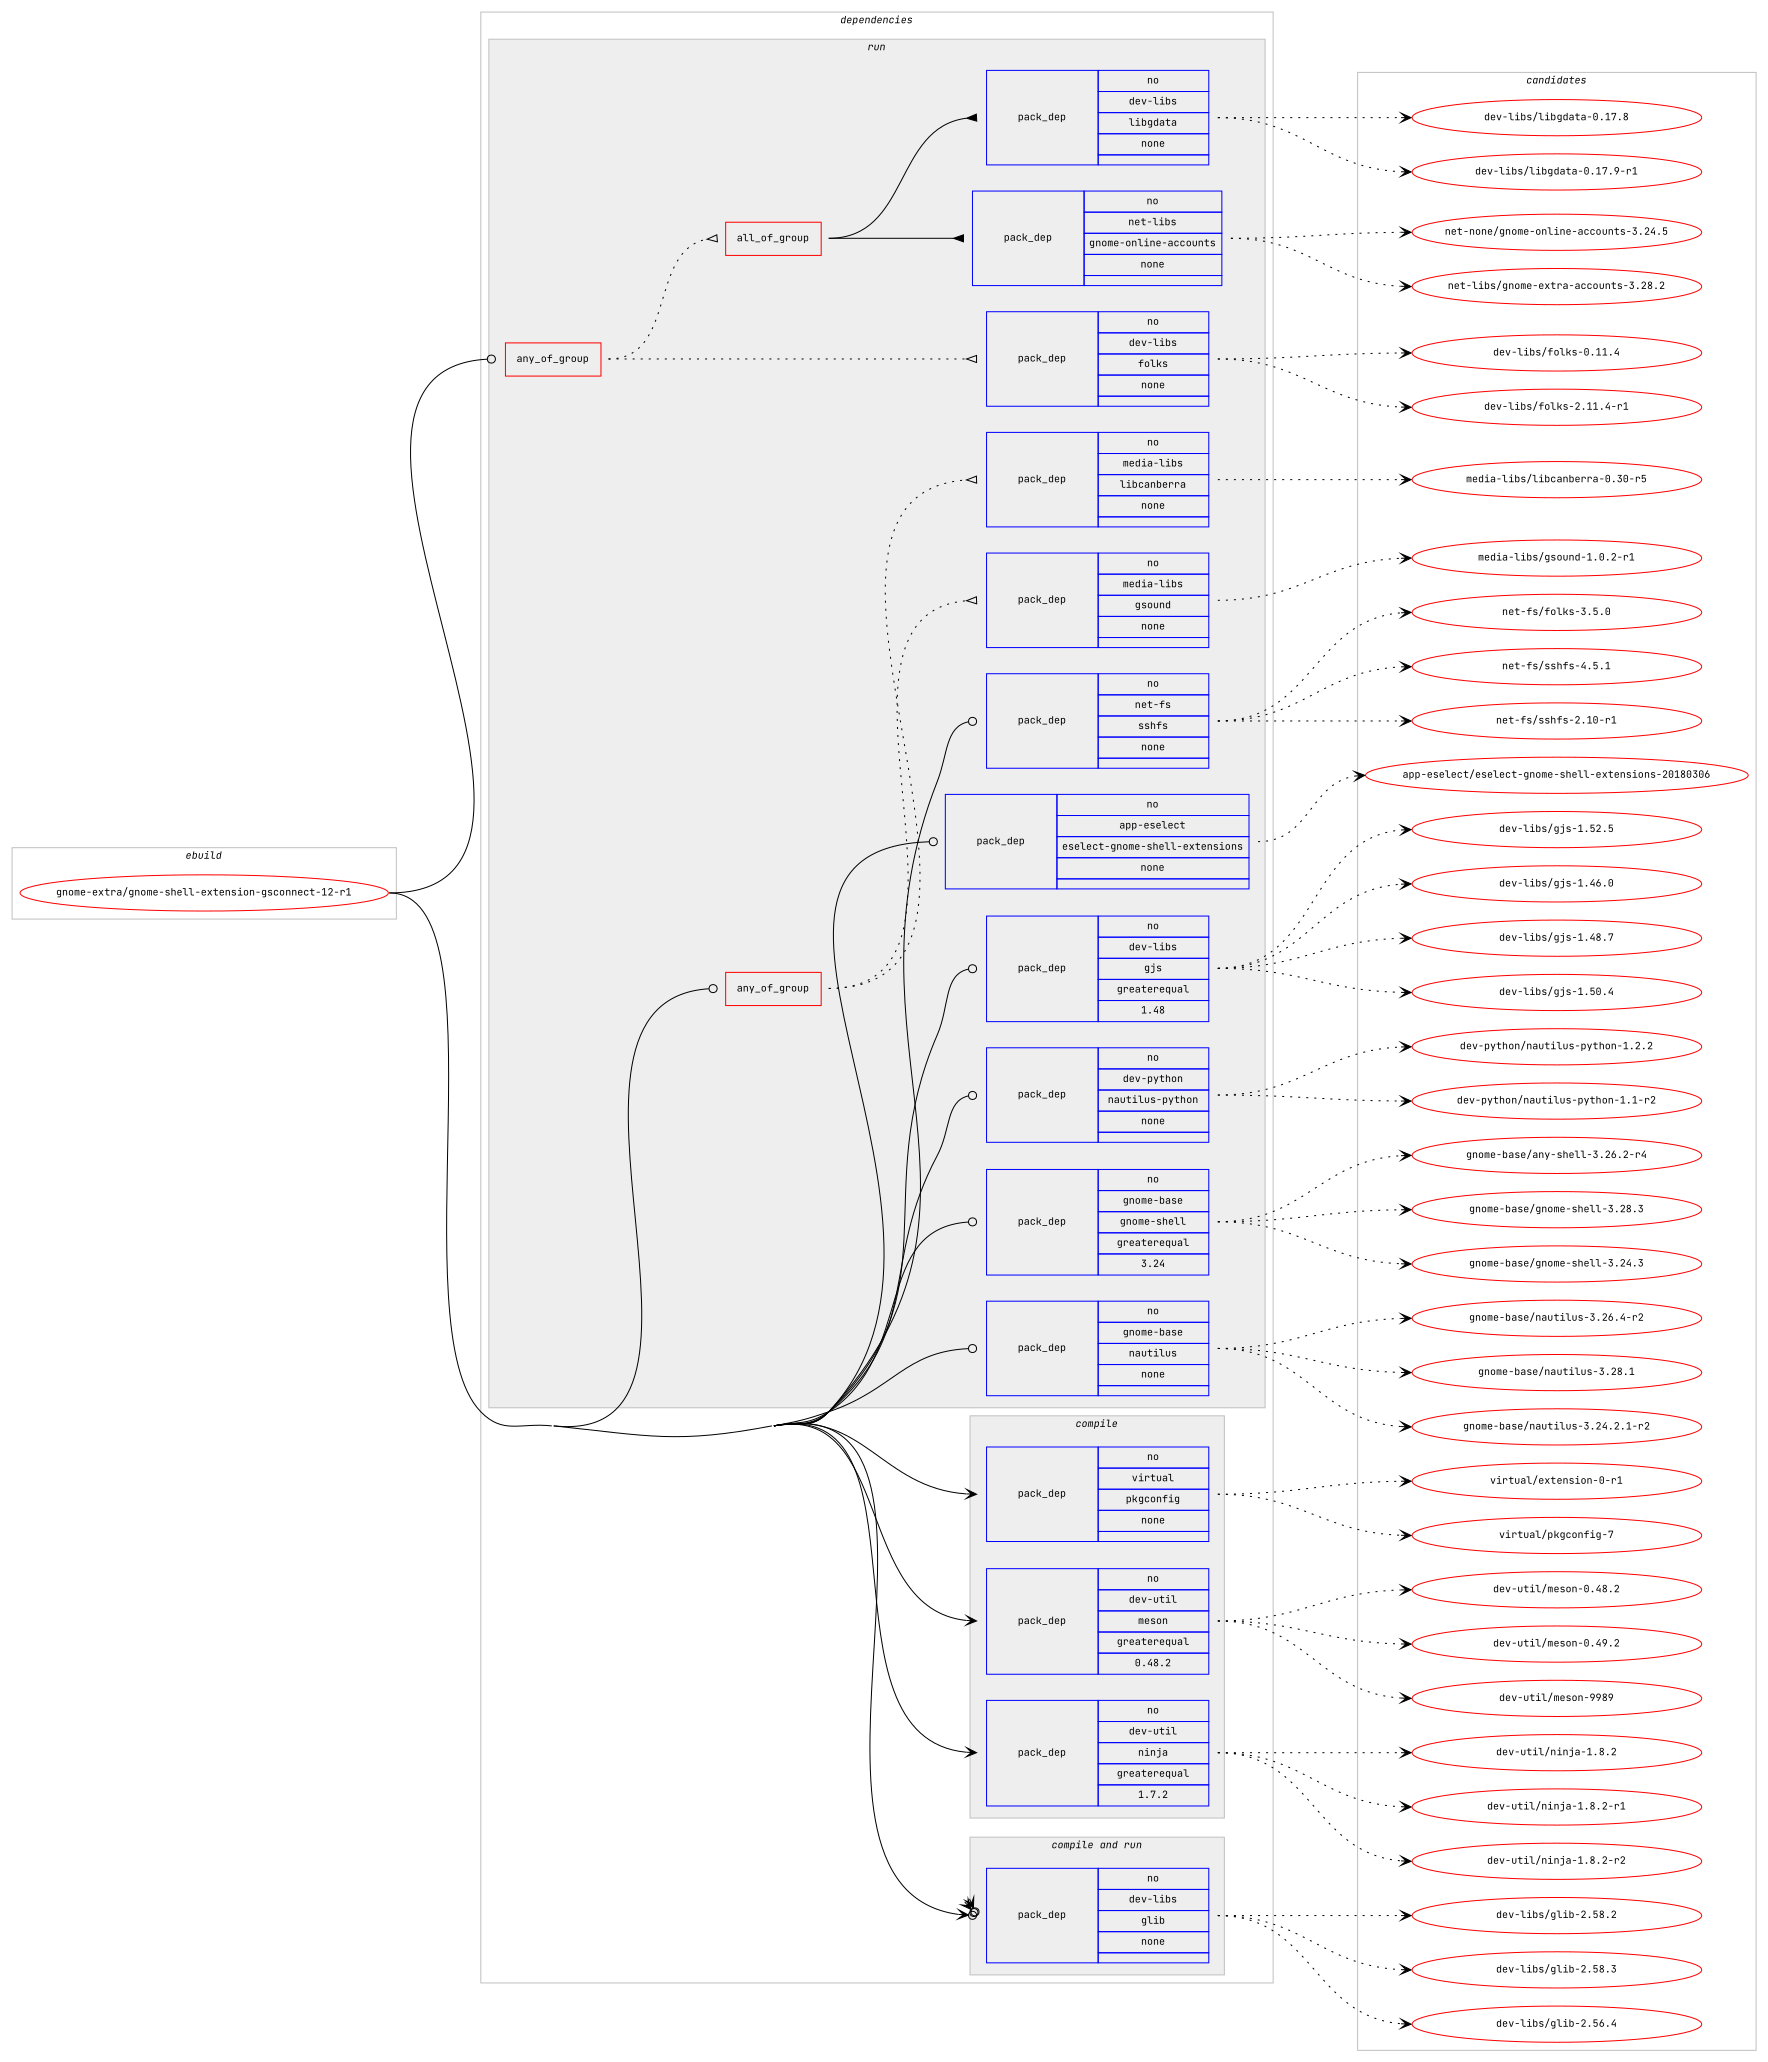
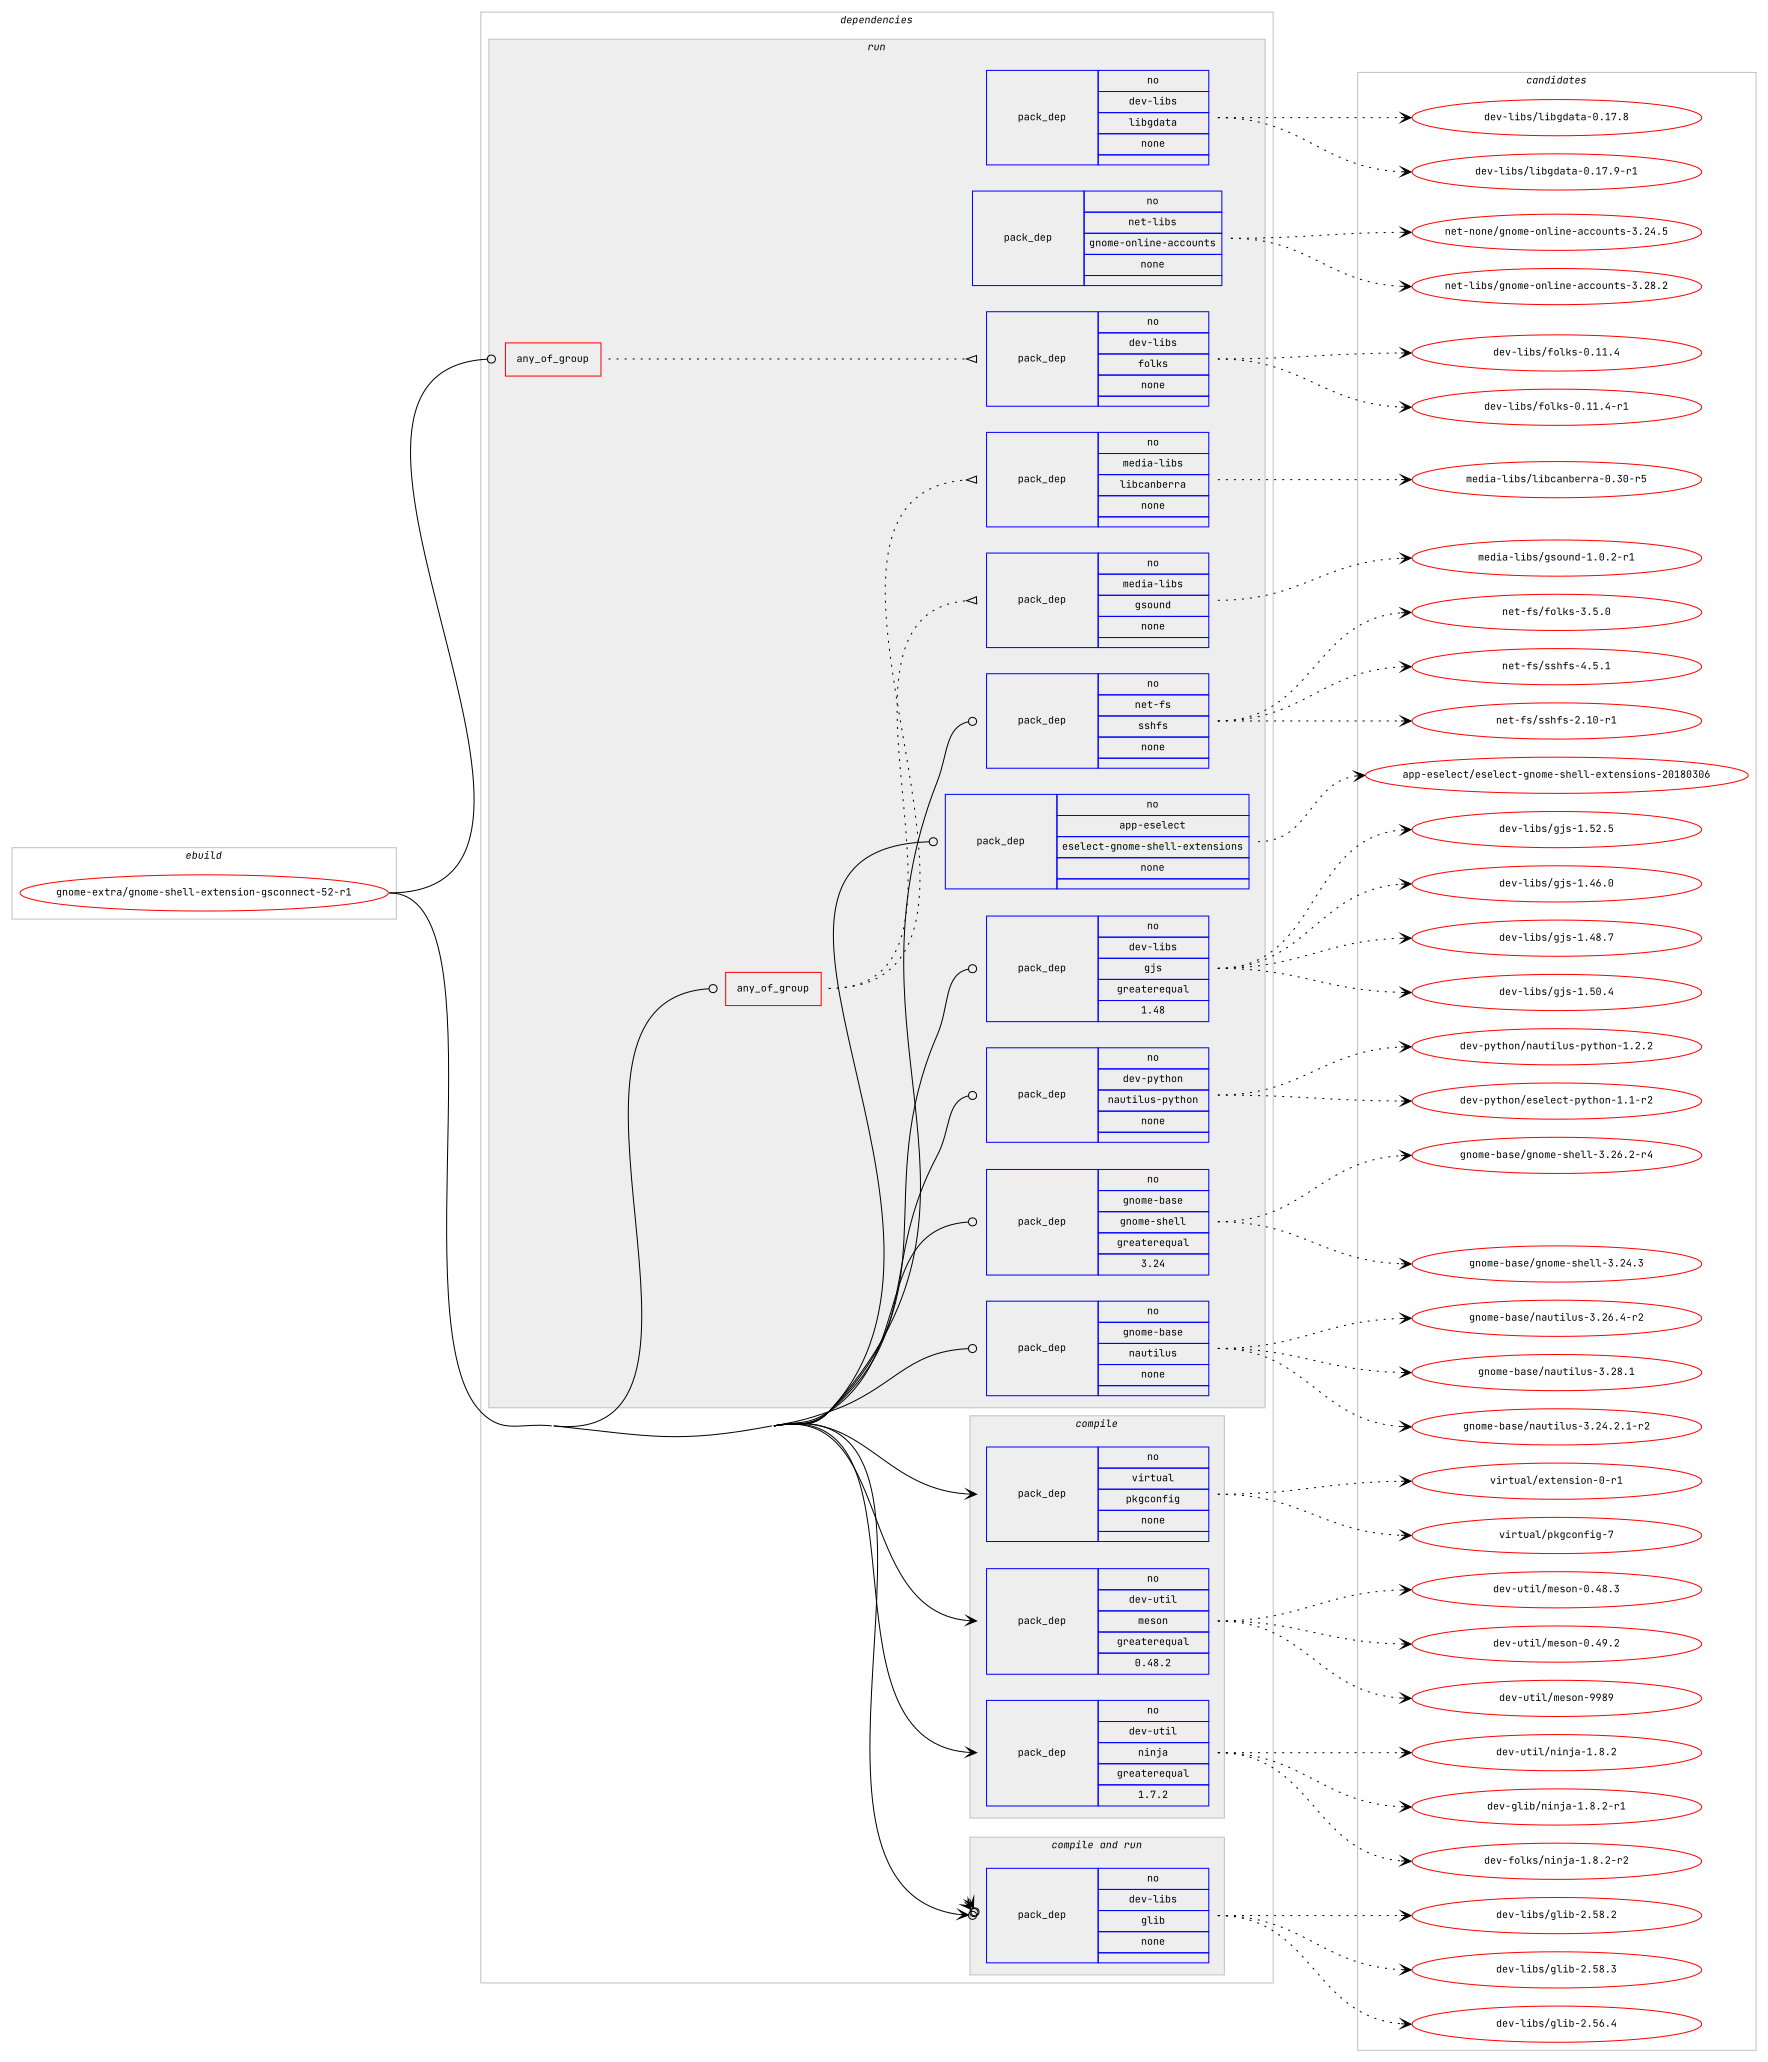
node "all_of_group": removed
node "net-libs/gnome-extra-accounts-3.28.2": label "net-libs/gnome-extra-accounts-3.28.2" -> "net-libs/gnome-online-accounts-3.28.2"
node "dev-libs/folks-2.11.4-r1": label "dev-libs/folks-2.11.4-r1" -> "dev-libs/folks-0.11.4-r1"
node "gnome-extra/gnome-shell-extension-gsconnect-12-r1": label "gnome-extra/gnome-shell-extension-gsconnect-12-r1" -> "gnome-extra/gnome-shell-extension-gsconnect-52-r1"
node "dev-python/nautilus-python-1.1-r2": label "dev-python/nautilus-python-1.1-r2" -> "dev-python/eselect-python-1.1-r2"
node "gnome-base/any-shell-3.26.2-r4": label "gnome-base/any-shell-3.26.2-r4" -> "gnome-base/gnome-shell-3.26.2-r4"
node "gnome-base/gnome-shell-3.28.3": removed
node "dev-util/meson-0.48.2": label "dev-util/meson-0.48.2" -> "dev-util/meson-0.48.3"
node "dev-util/ninja-1.8.2-r1": label "dev-util/ninja-1.8.2-r1" -> "dev-glib/ninja-1.8.2-r1"
node "dev-util/ninja-1.8.2-r2": label "dev-util/ninja-1.8.2-r2" -> "dev-folks/ninja-1.8.2-r2"
